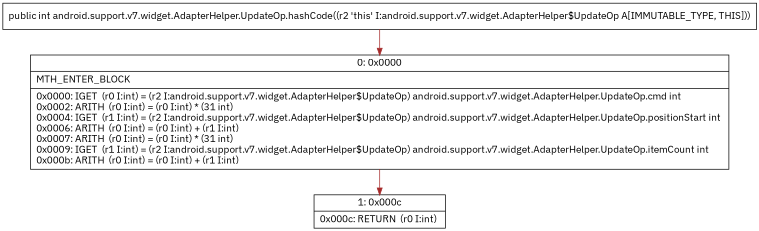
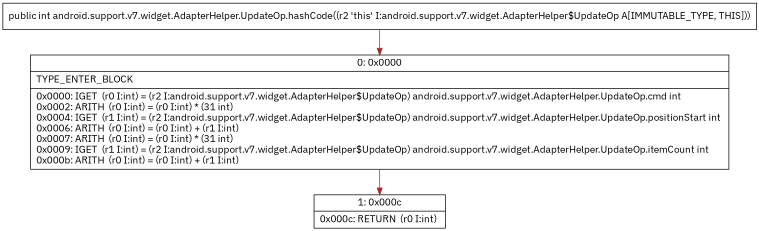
node "0: 0x0000": text "MTH_ENTER_BLOCK" -> "TYPE_ENTER_BLOCK"
